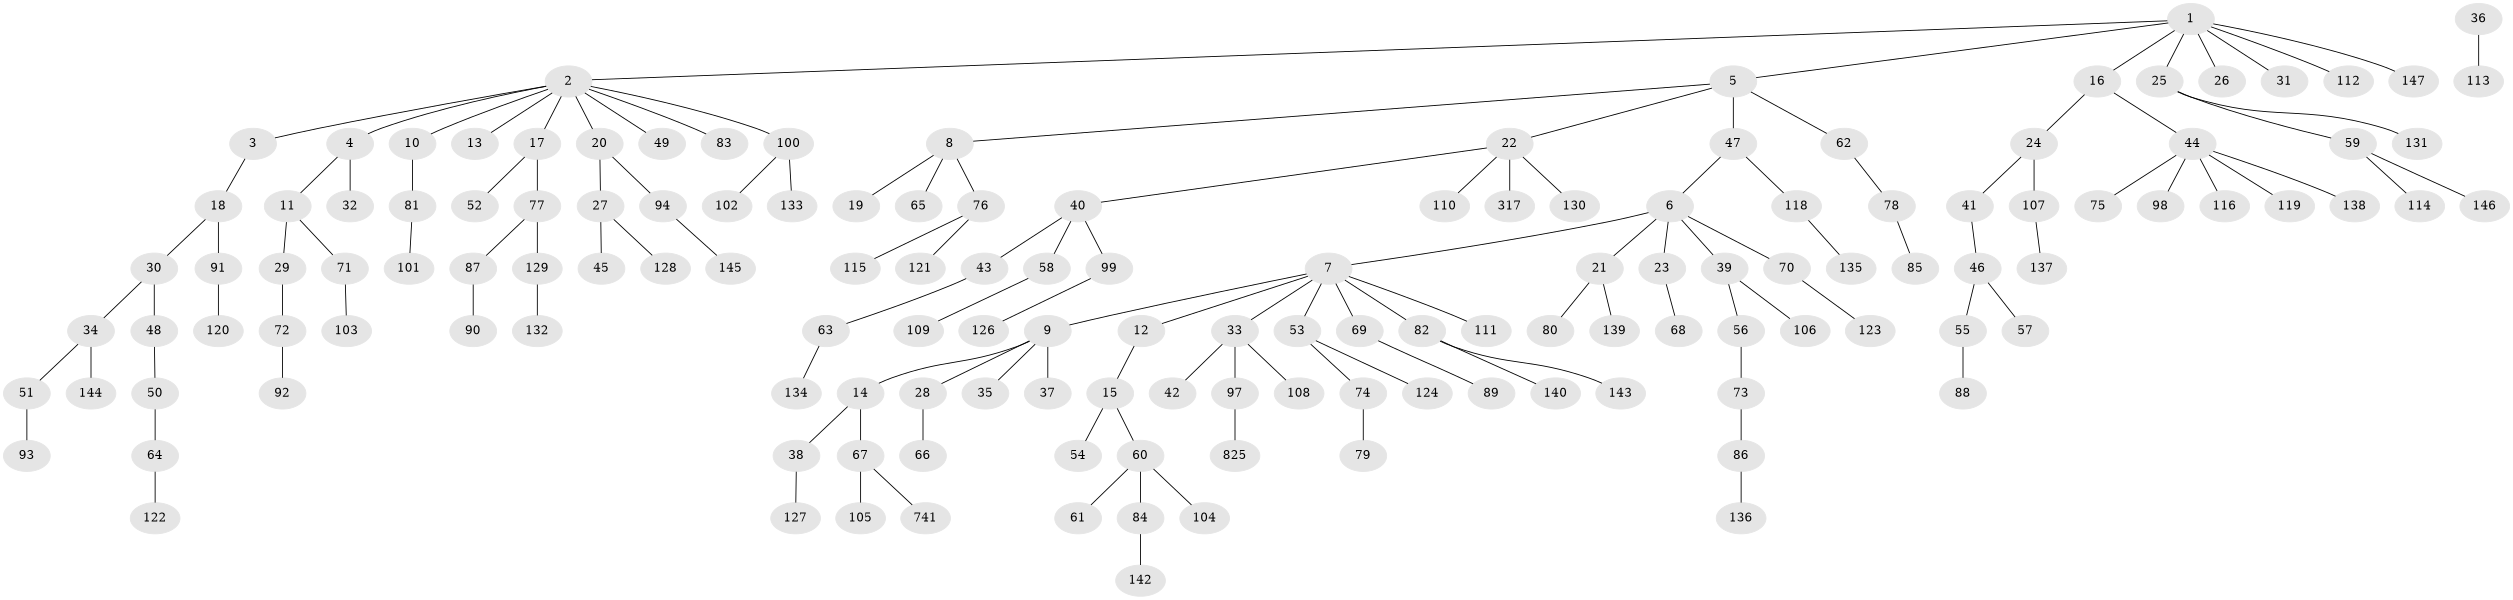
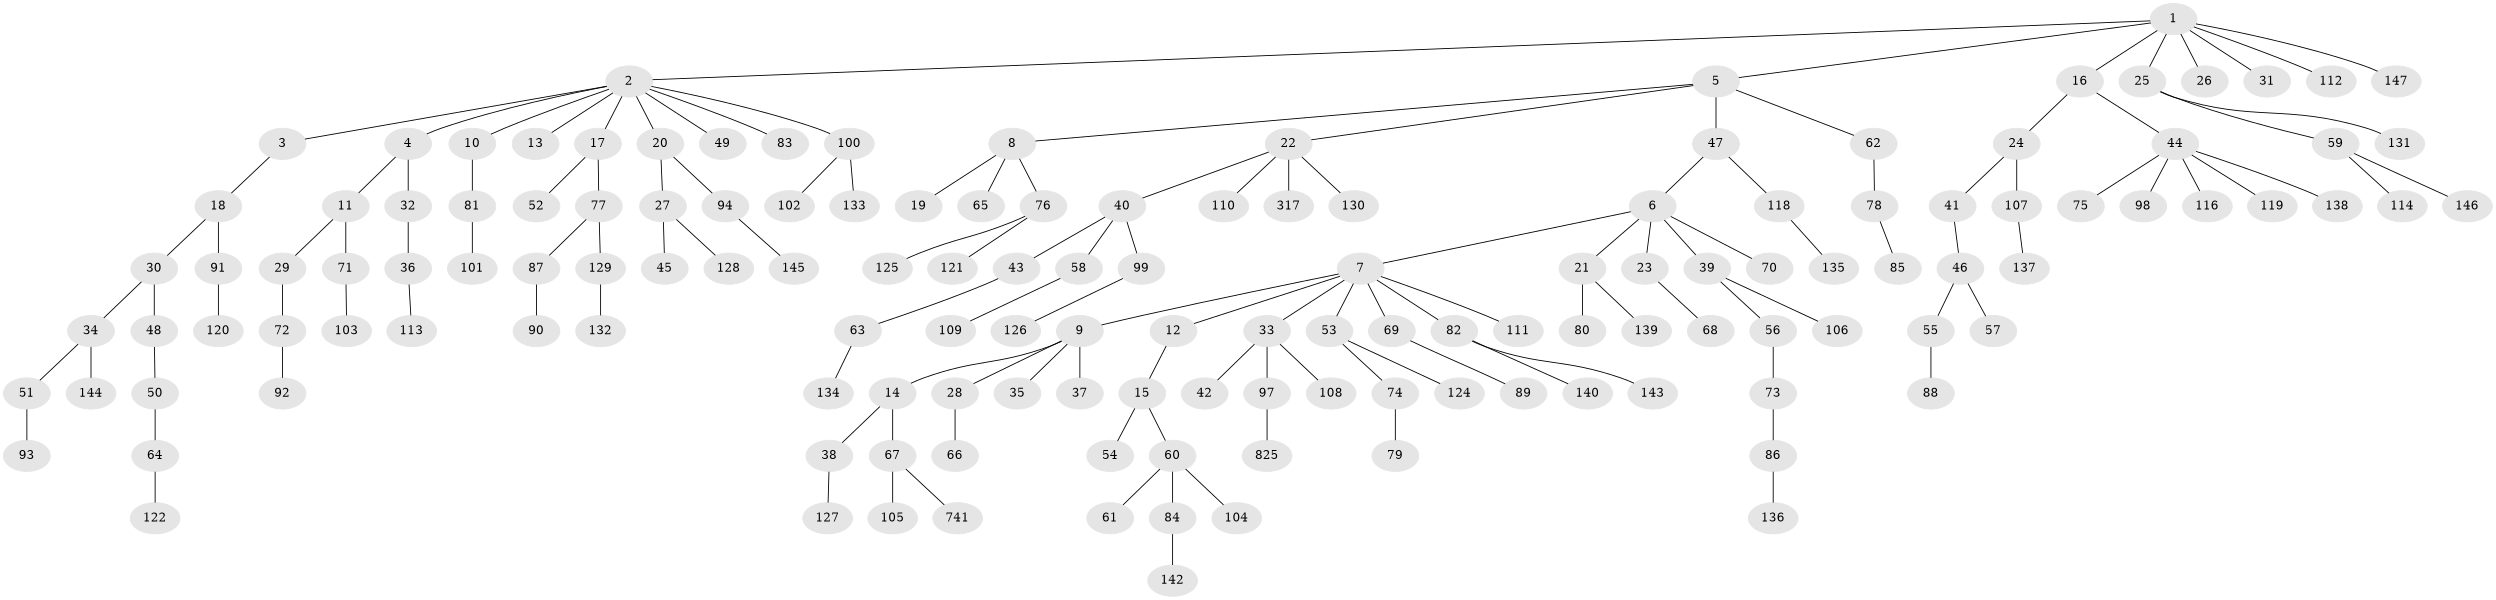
edge "32" -- "36": added
node "115": label "115" -> "125"
node "123": removed
